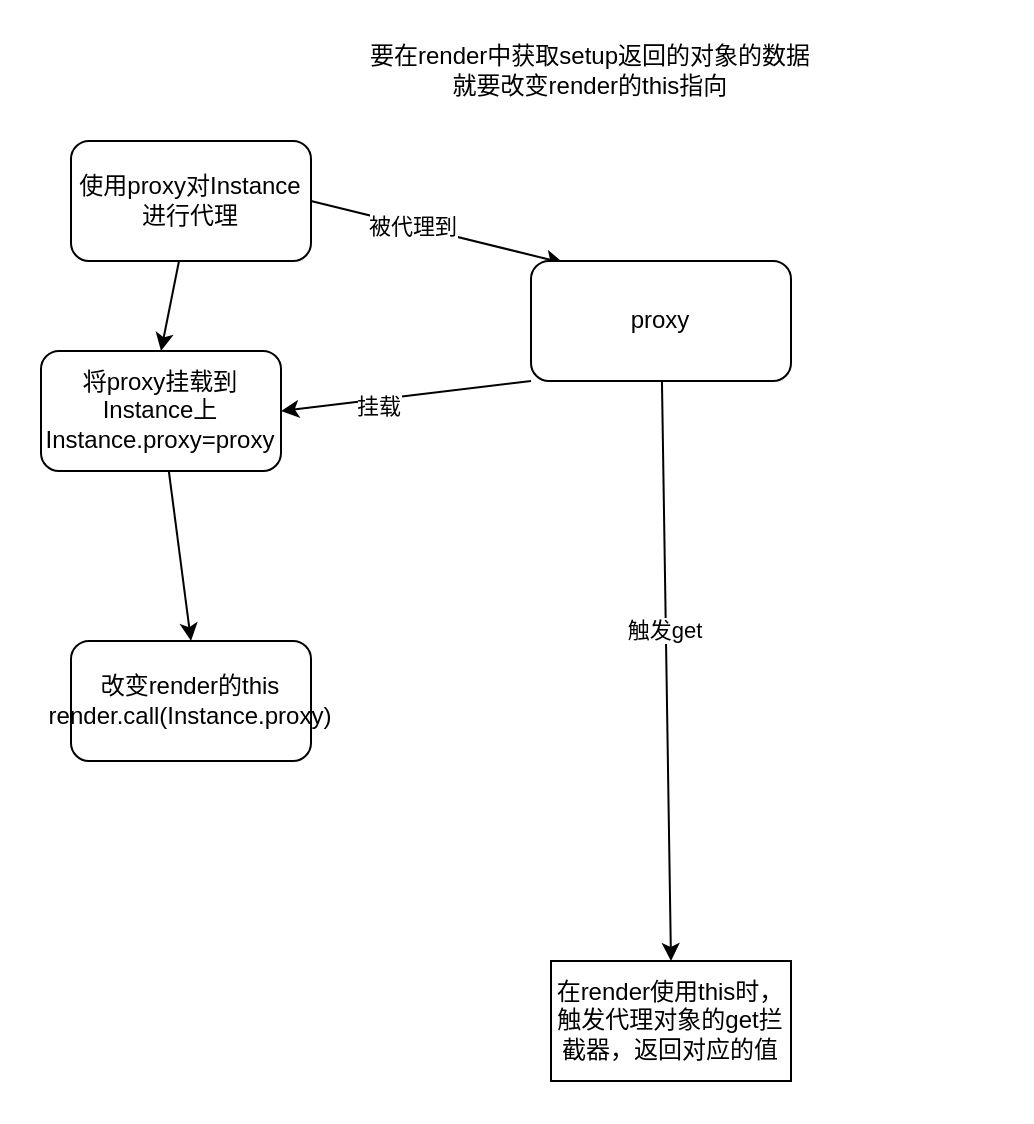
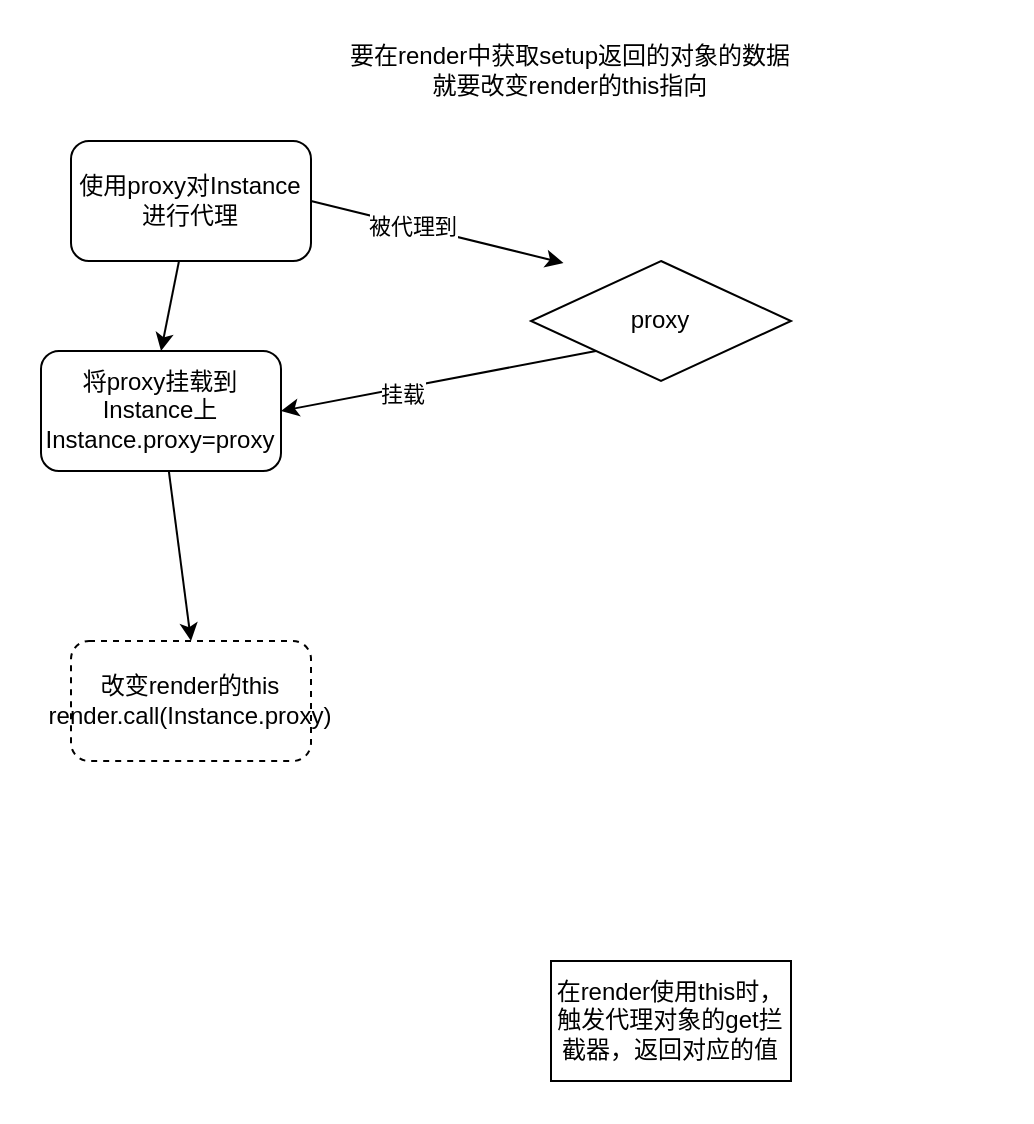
node "要在render中获取setup返回的对象的数据 就要改变render的this指向": moved (591, 71) -> (571, 71)
node "proxy": shape rounded rectangle -> diamond
edge "proxy" -> "在render使用this时，触发代理对象的get拦截器，返回对应的值": removed, label "触发get"
node "改变render的this render.call(Instance.proxy)": style solid -> dashed
